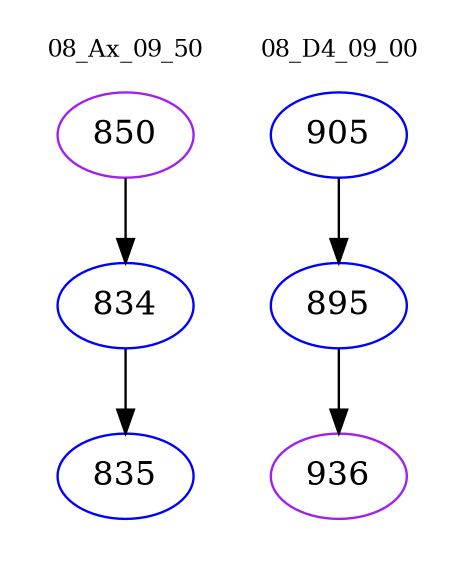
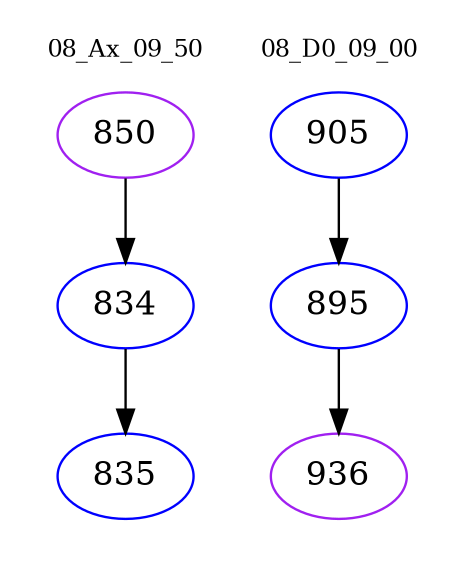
cluster "08_D4_09_00": label "08_D4_09_00" -> "08_D0_09_00"
